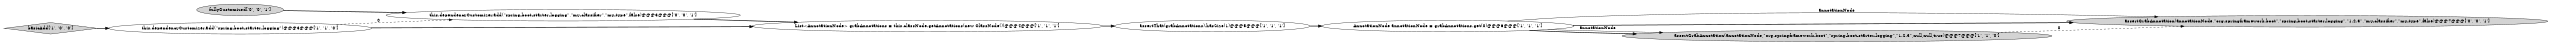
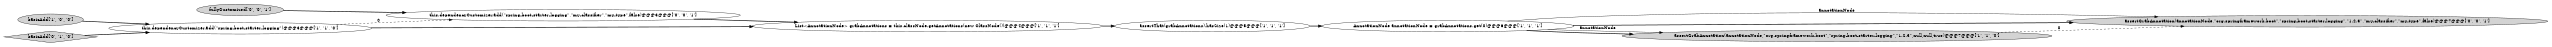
node "basicAdd['1', '0', '0']": shape diamond -> ellipse
node "basicAdd['0', '1', '0']": added
